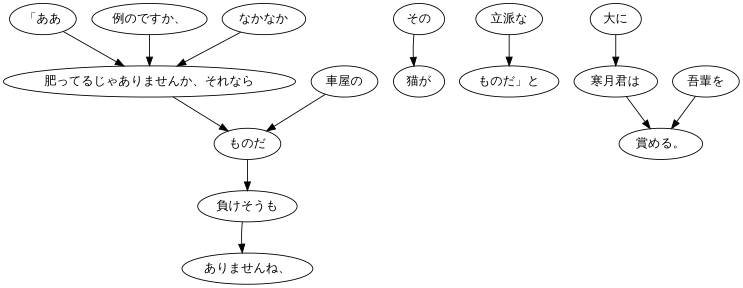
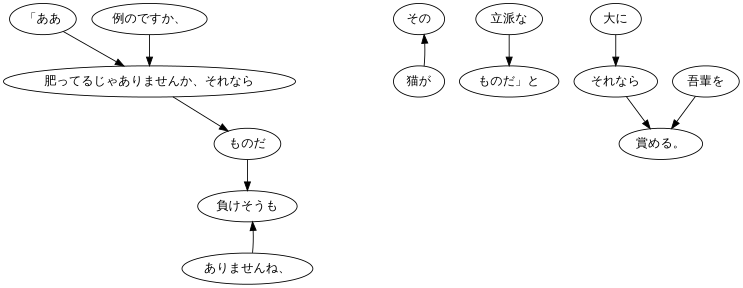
node "なかなか": removed
edge "その" -> "猫が": reversed
node "車屋の": removed
node "寒月君は": label "寒月君は" -> "それなら"
edge "負けそうも" -> "ありませんね、": reversed
